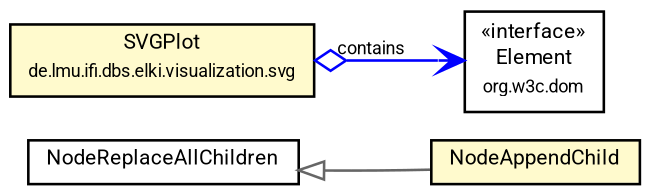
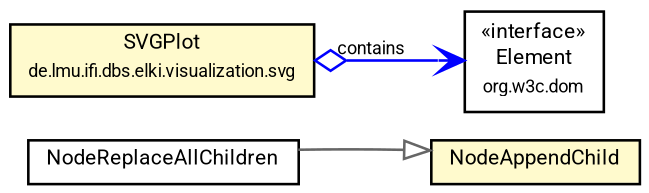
edge "NodeAppendChild" -> "NodeReplaceAllChildren": reversed
